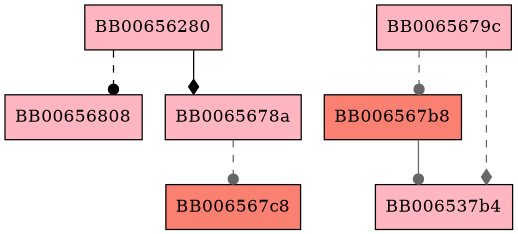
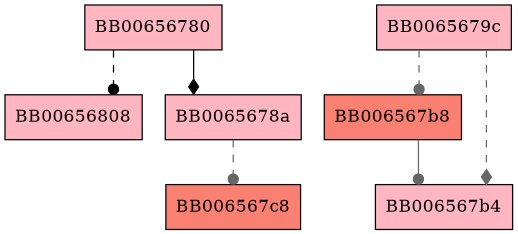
node "BB00656280": label "BB00656280" -> "BB00656780"
node "BB006537b4": label "BB006537b4" -> "BB006567b4"
